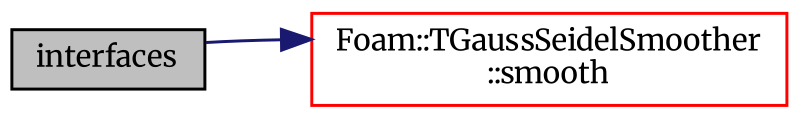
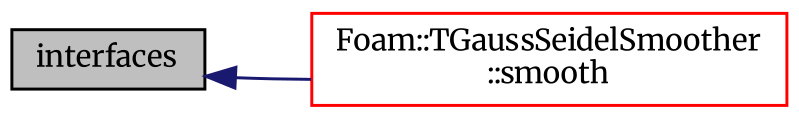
edge "interfaces" -> "Foam::TGaussSeidelSmoother ::smooth": reversed
